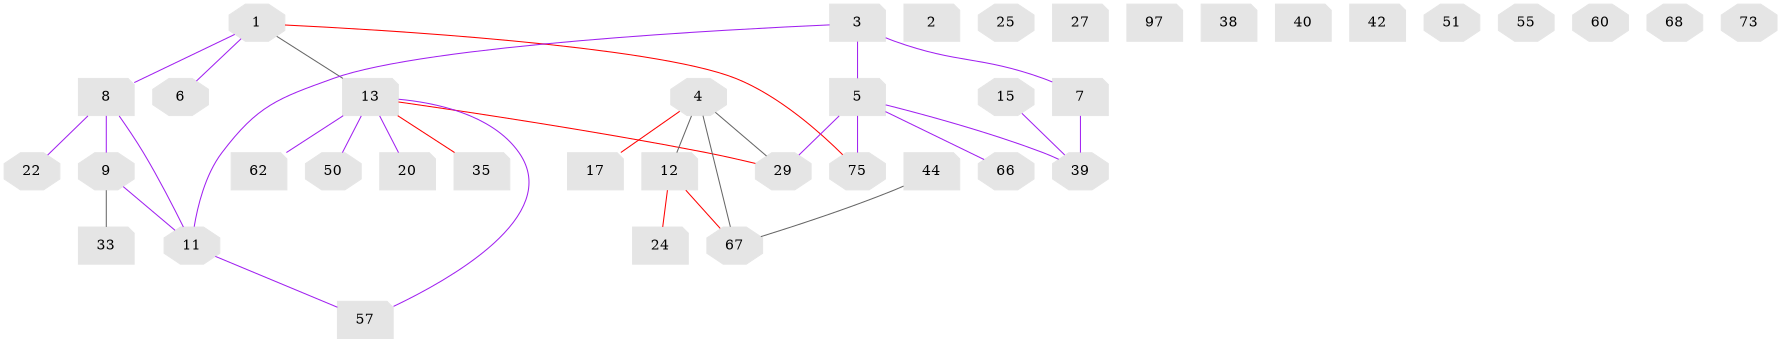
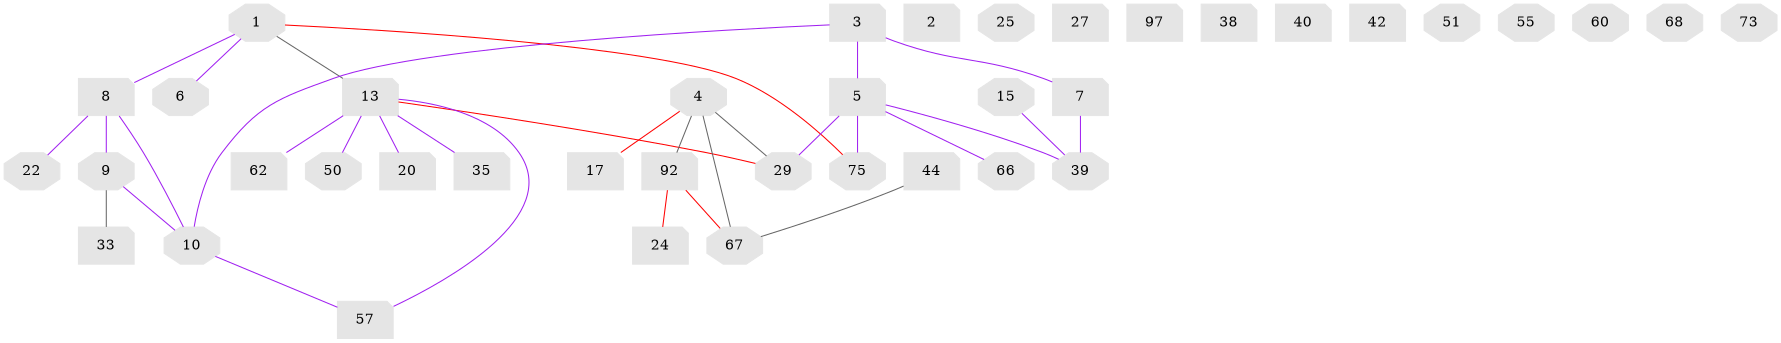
edge "13" -- "35": color red -> purple
node "12": label "12" -> "92"
node "11": label "11" -> "10"
